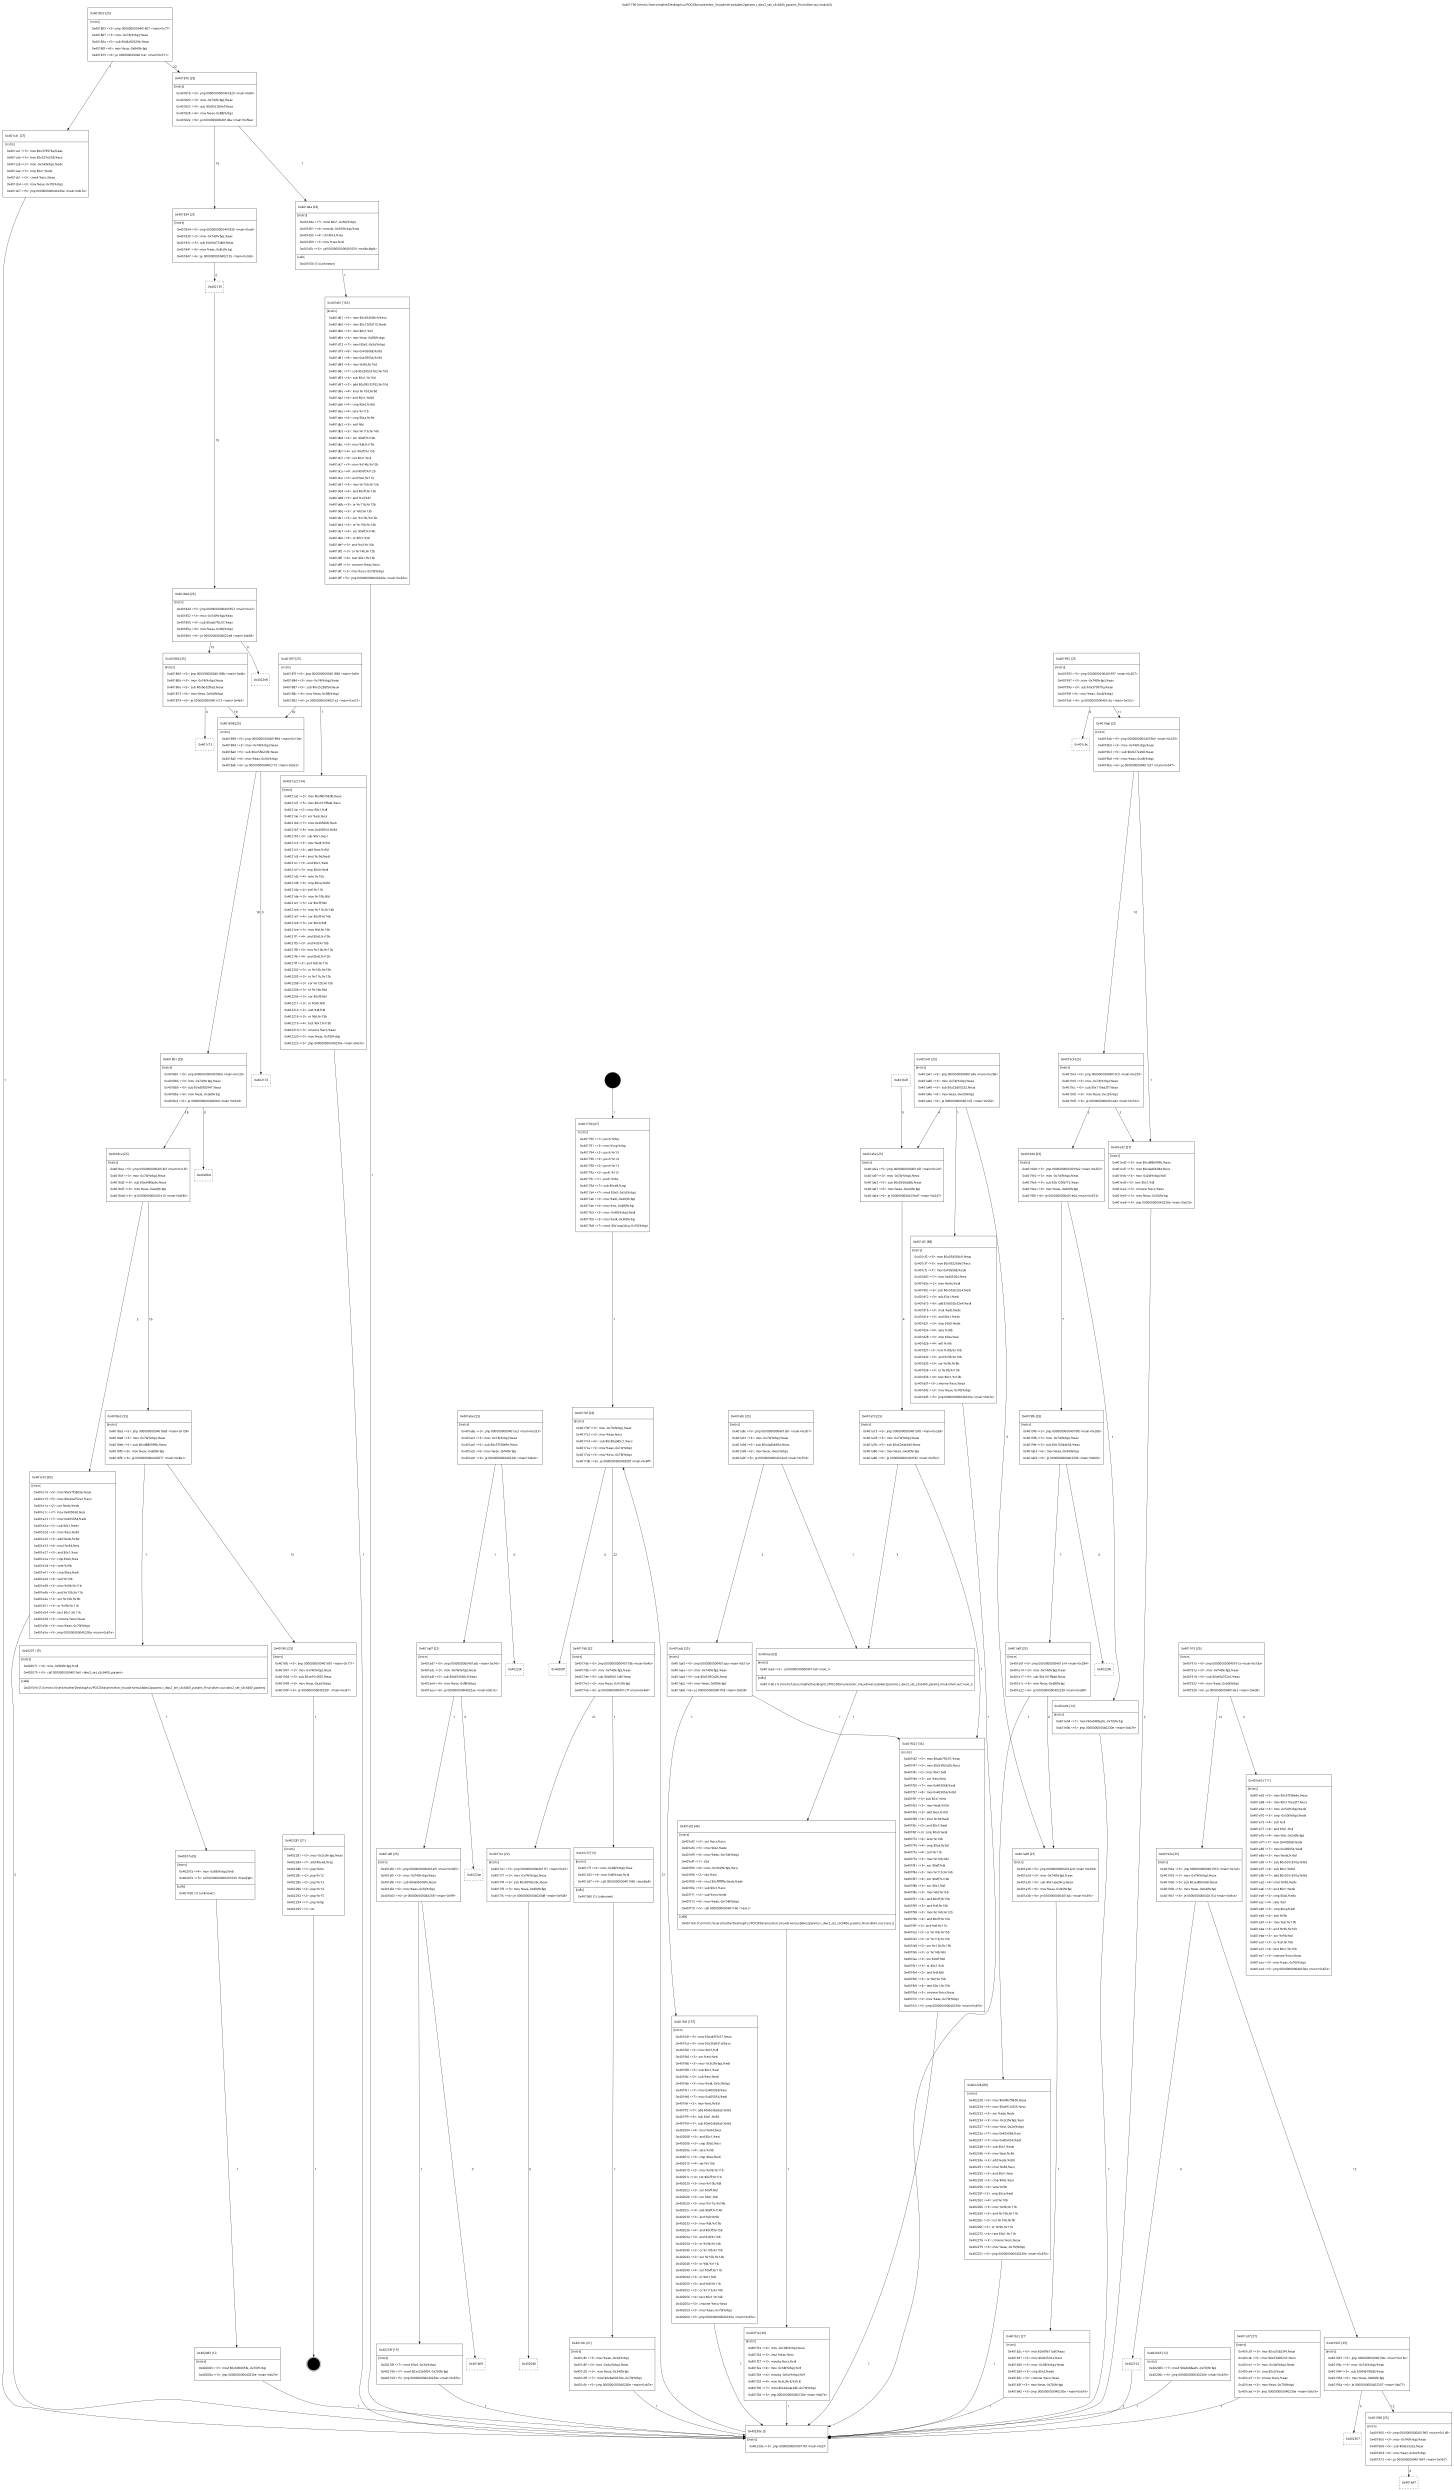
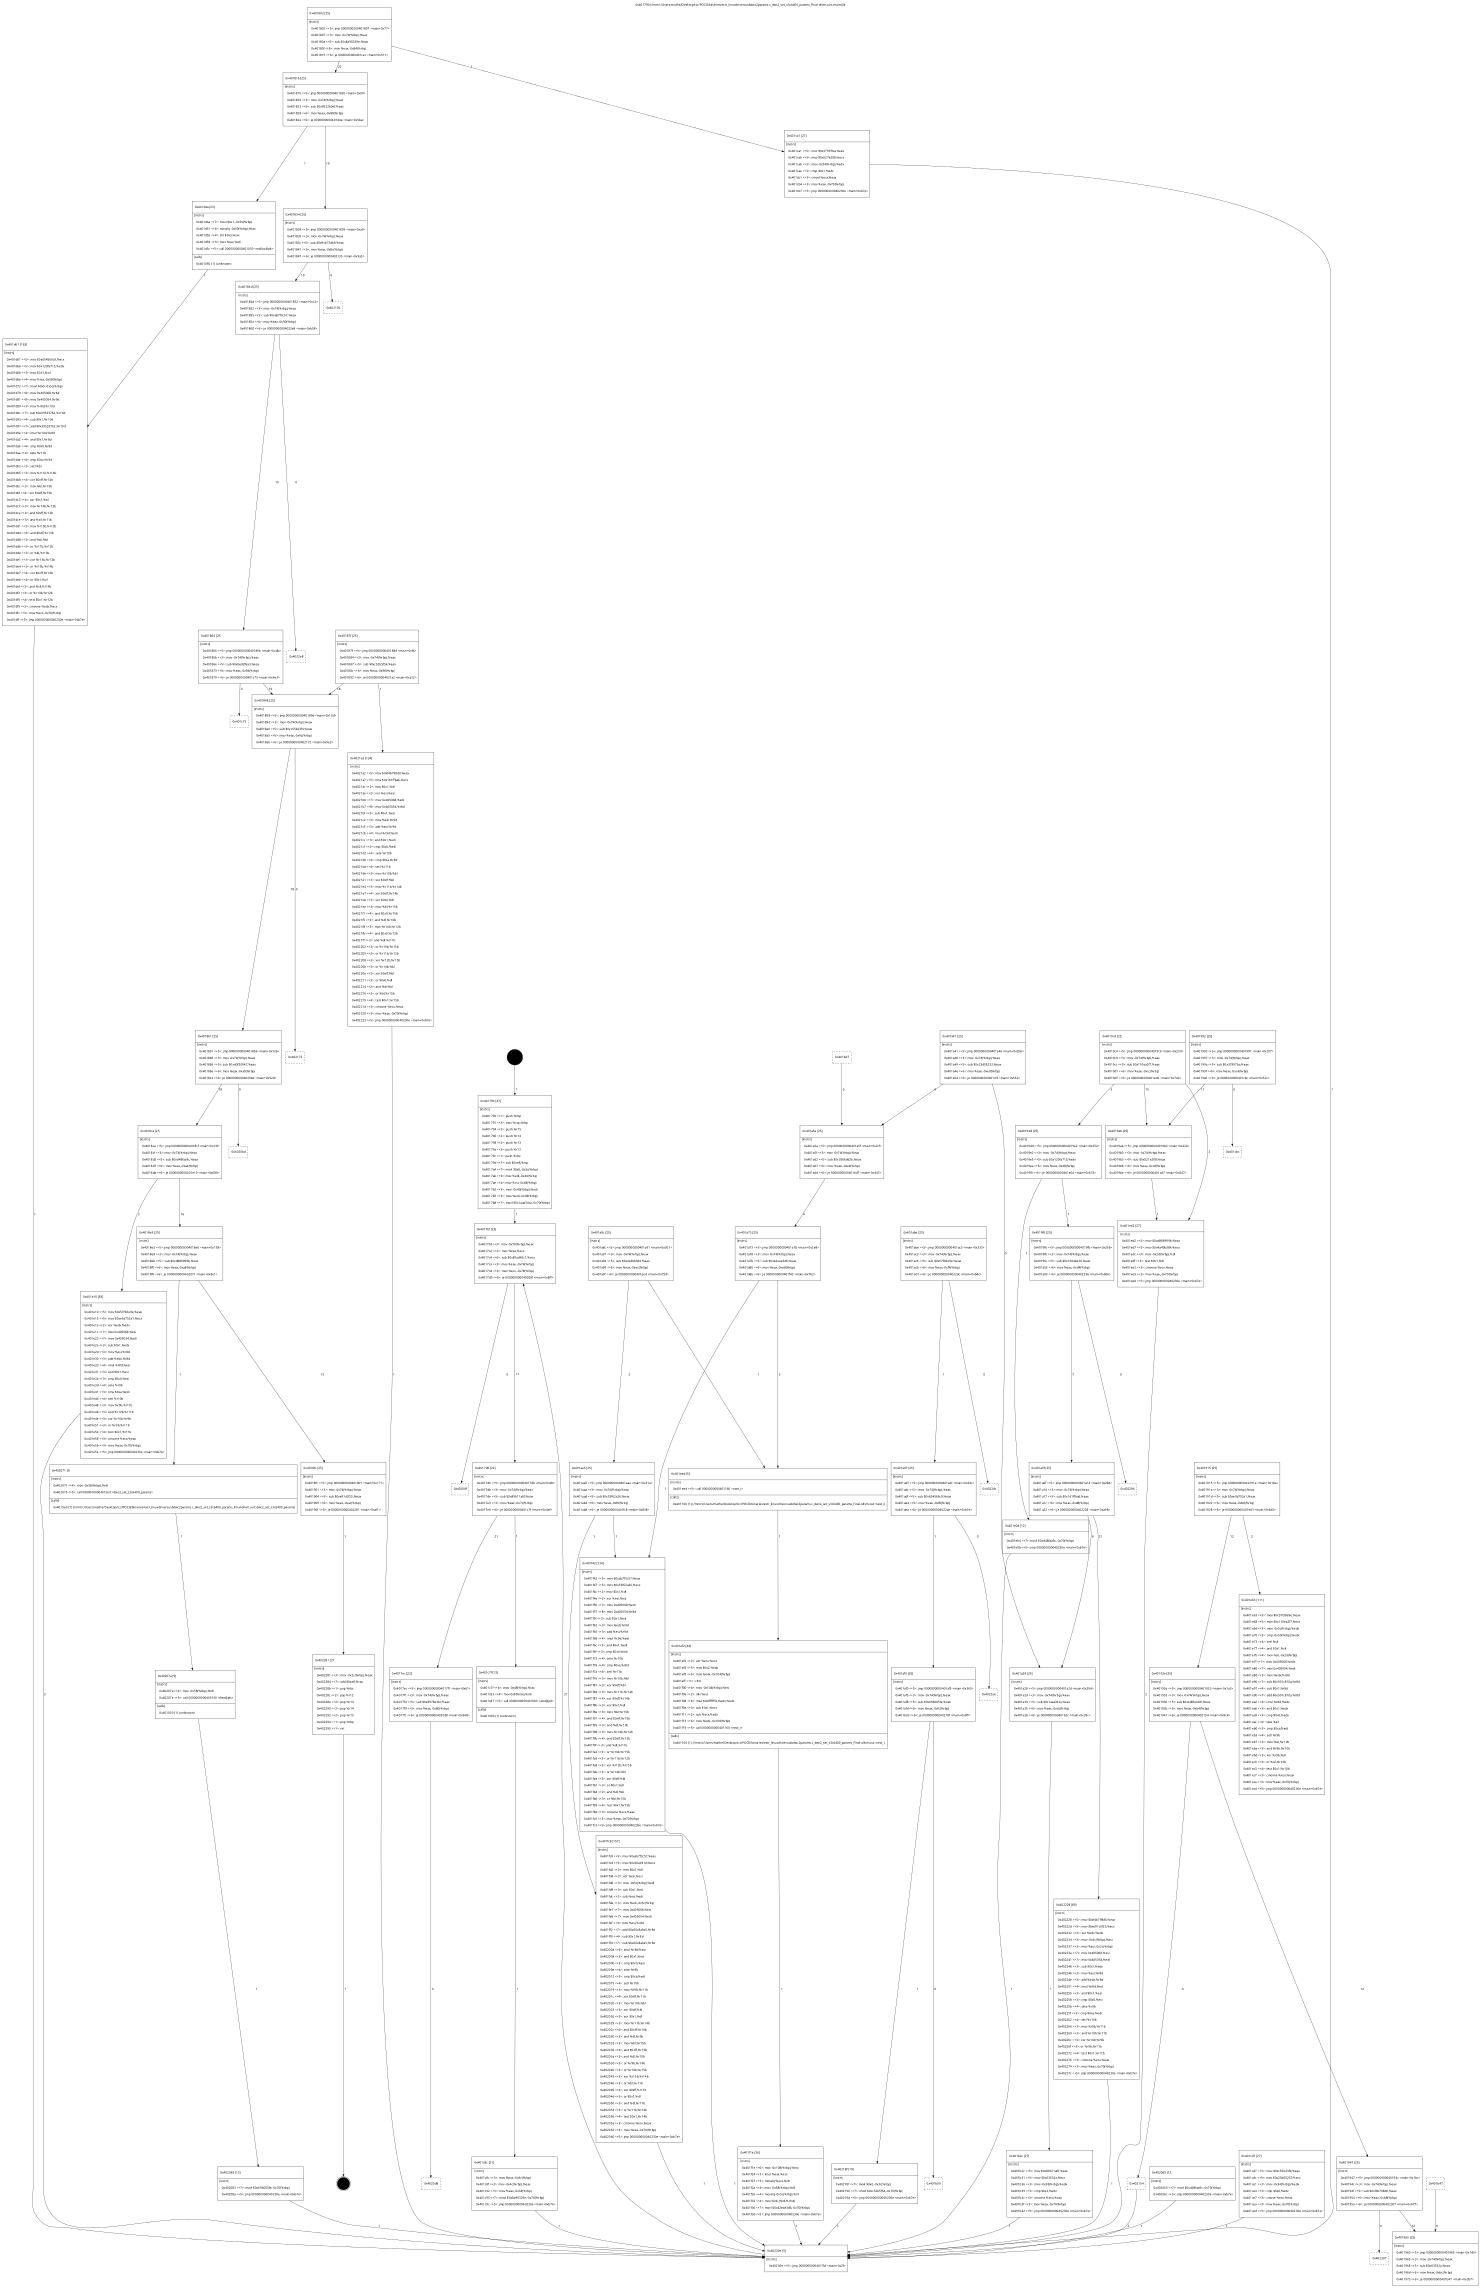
edge "0x402135" -> "0x40184d [25]": now "0x401834 [25]" -> "0x40184d [25]"
edge "0x4019ab [25]" -> "0x4019c4 [25]": reversed
node "0x401cf2 [88]": removed
edge "0x401a0f [25]" -> "0x402228 [89]": label " 1" -> " 21"
edge "0x401960 [25]" -> "0x401b47": reversed
